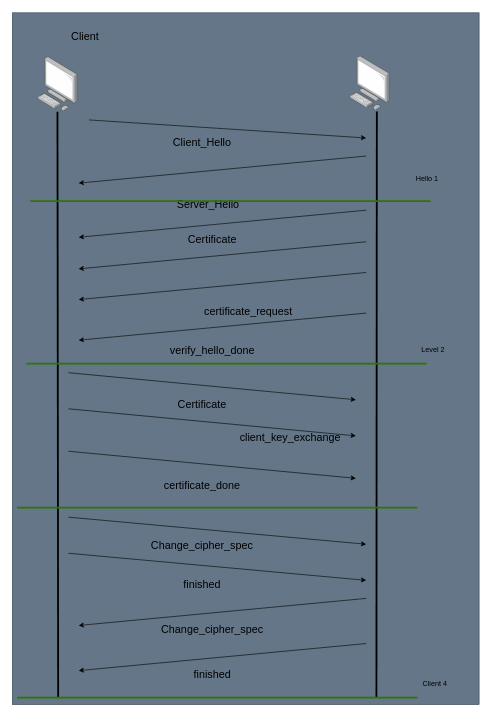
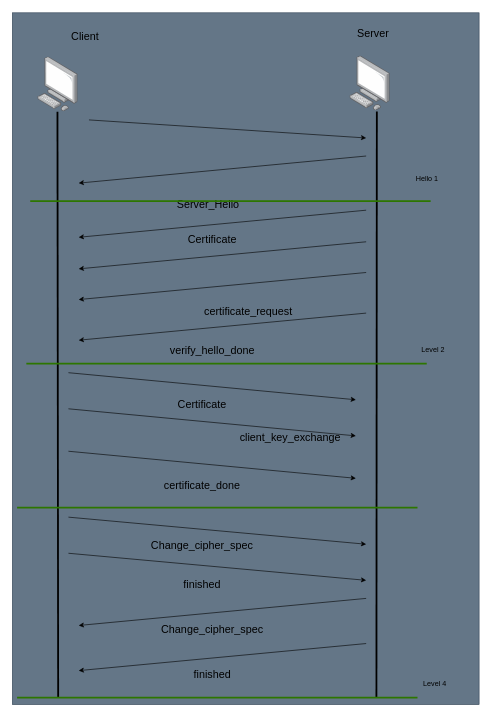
node "Server": added
node "Client_Hello": removed
node "Client 4": label "Client 4" -> "Level 4"
